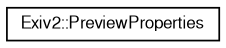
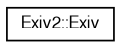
node "Exiv2::PreviewProperties": label "Exiv2::PreviewProperties" -> "Exiv2::Exiv"
